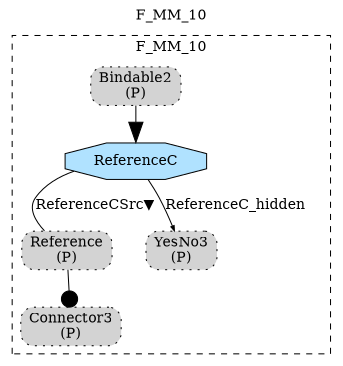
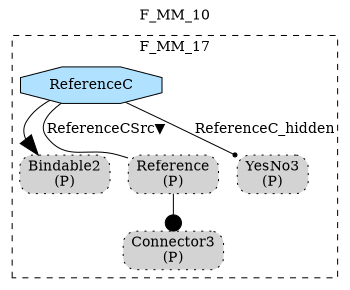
cluster "F_MM_10": label "F_MM_10" -> "F_MM_17"
edge "Bindable2" -> "ReferenceC": reversed
edge "ReferenceC" -> "YesNo3": arrowhead normal -> dot
